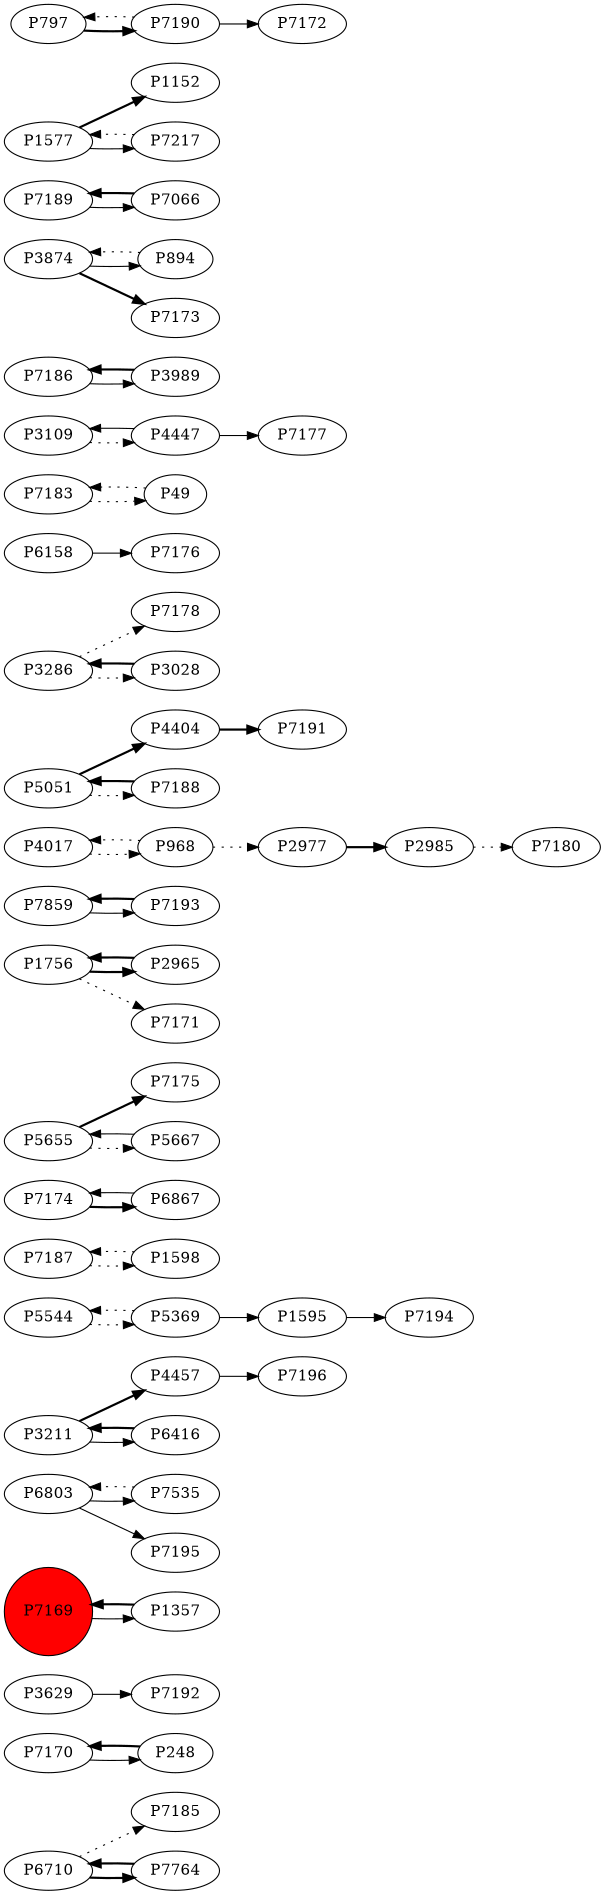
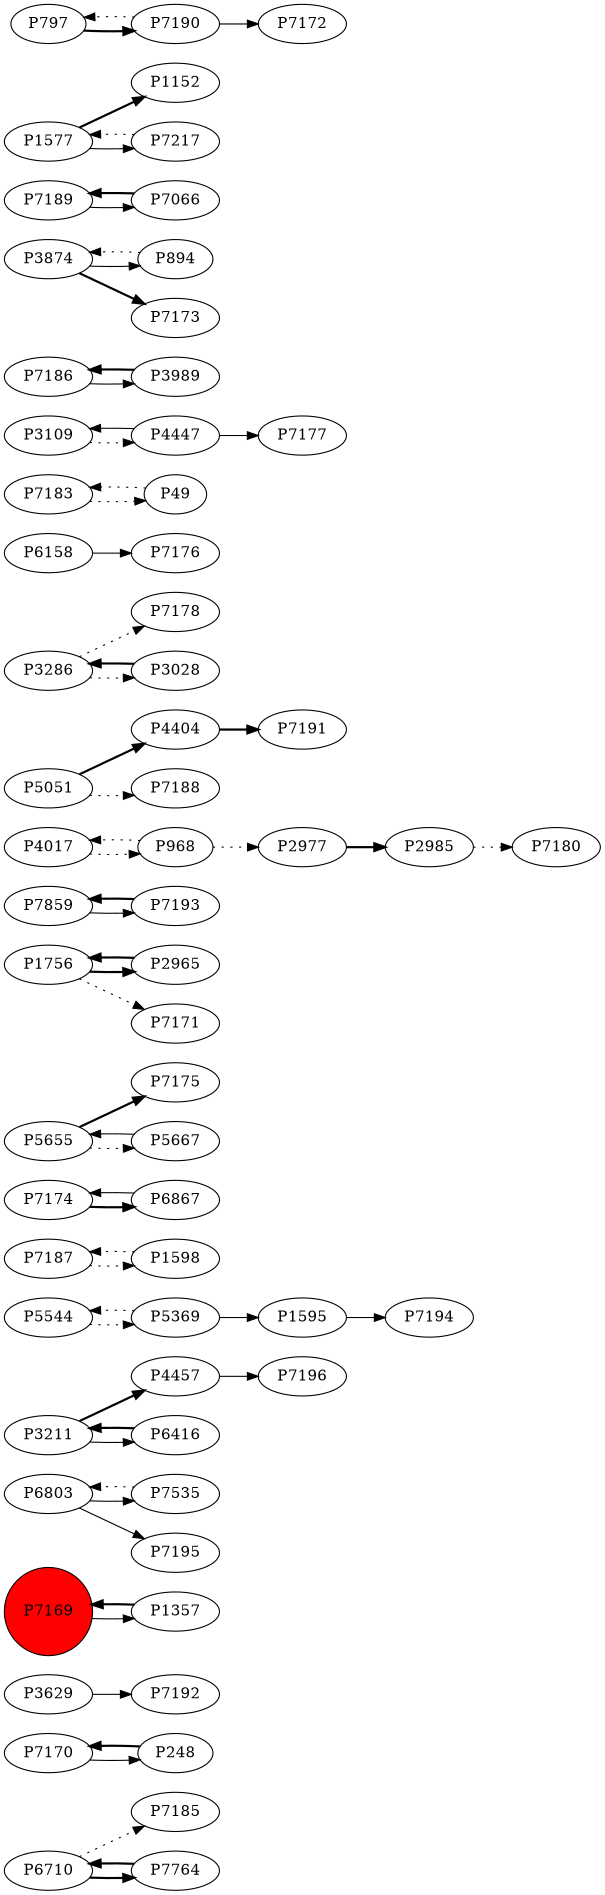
edge "P7188" -> "P5051": removed
